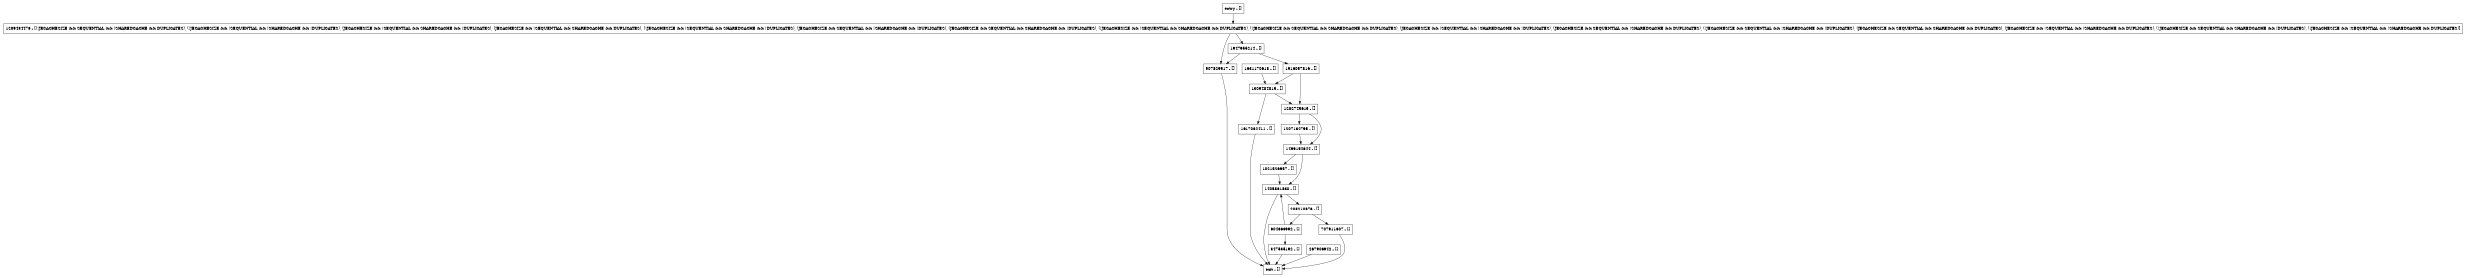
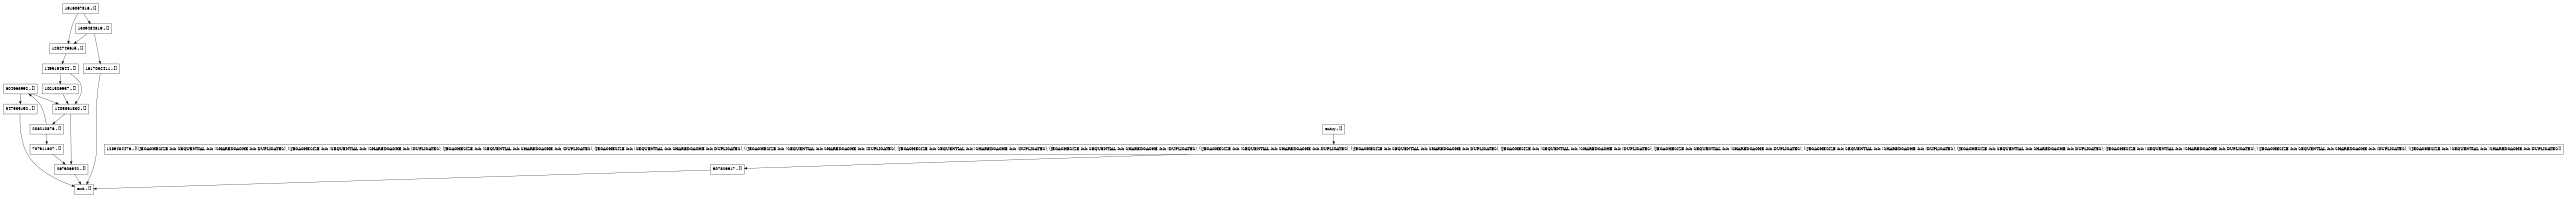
node "1947955214 - []": removed
node "1631170618 - []": removed
node "1207132795 - []": removed
edge "1405861830 - []" -> "exit - []": now "1405861830 - []" -> "267906942 - []"
edge "707911607 - []" -> "exit - []": now "707911607 - []" -> "267906942 - []"
